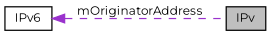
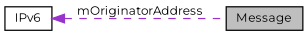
node "IPv": label "IPv" -> "Message"
